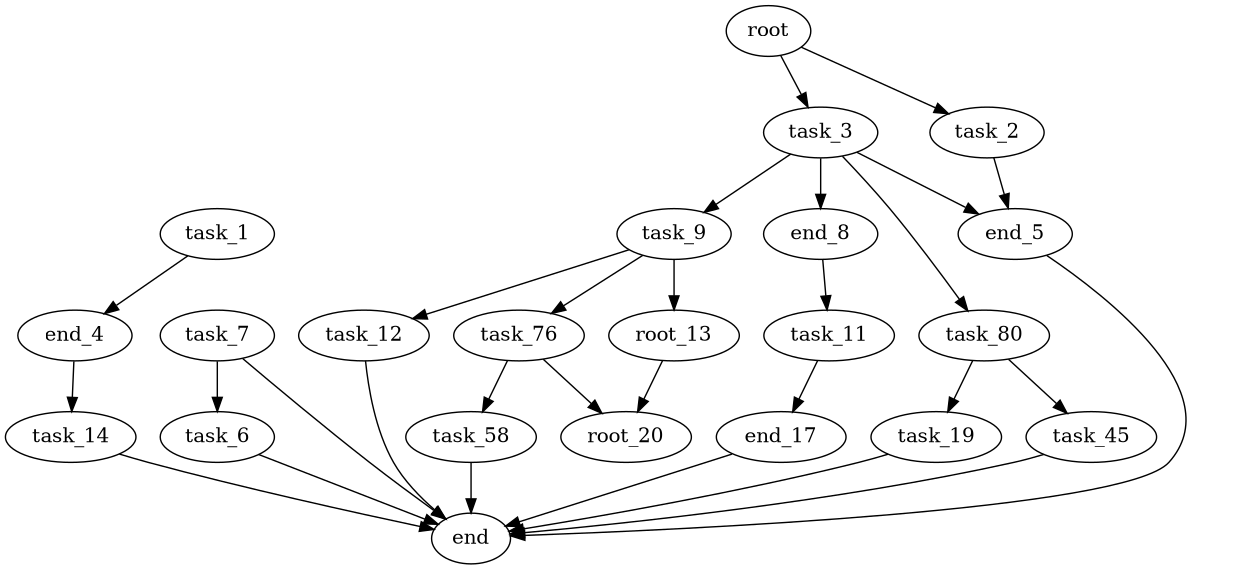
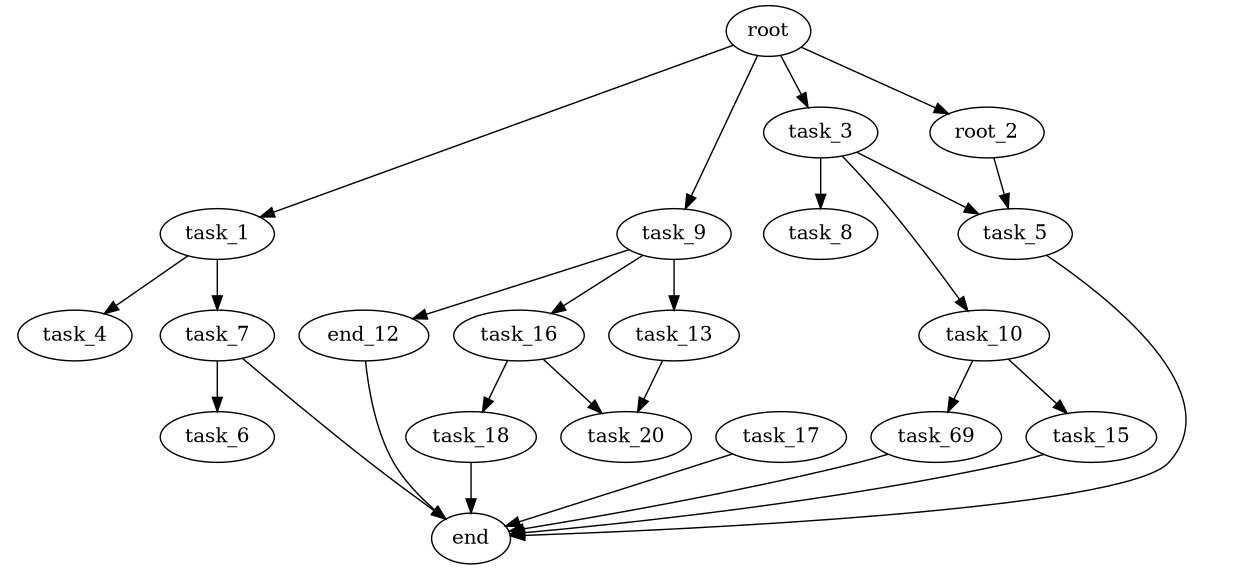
edge "root" -> "task_1": added
node "task_2": label "task_2" -> "root_2"
edge "task_3" -> "task_9": now "root" -> "task_9"
node "end_8": label "end_8" -> "task_8"
node "end_5": label "end_5" -> "task_5"
edge "task_1" -> "task_7": added
node "end_4": label "end_4" -> "task_4"
node "task_12": label "task_12" -> "end_12"
node "task_76": label "task_76" -> "task_16"
node "root_13": label "root_13" -> "task_13"
node "task_11": removed
node "task_80": label "task_80" -> "task_10"
node "task_14": removed
node "task_58": label "task_58" -> "task_18"
node "root_20": label "root_20" -> "task_20"
node "end_17": label "end_17" -> "task_17"
node "task_19": label "task_19" -> "task_69"
node "task_45": label "task_45" -> "task_15"
edge "task_6" -> "end": removed
